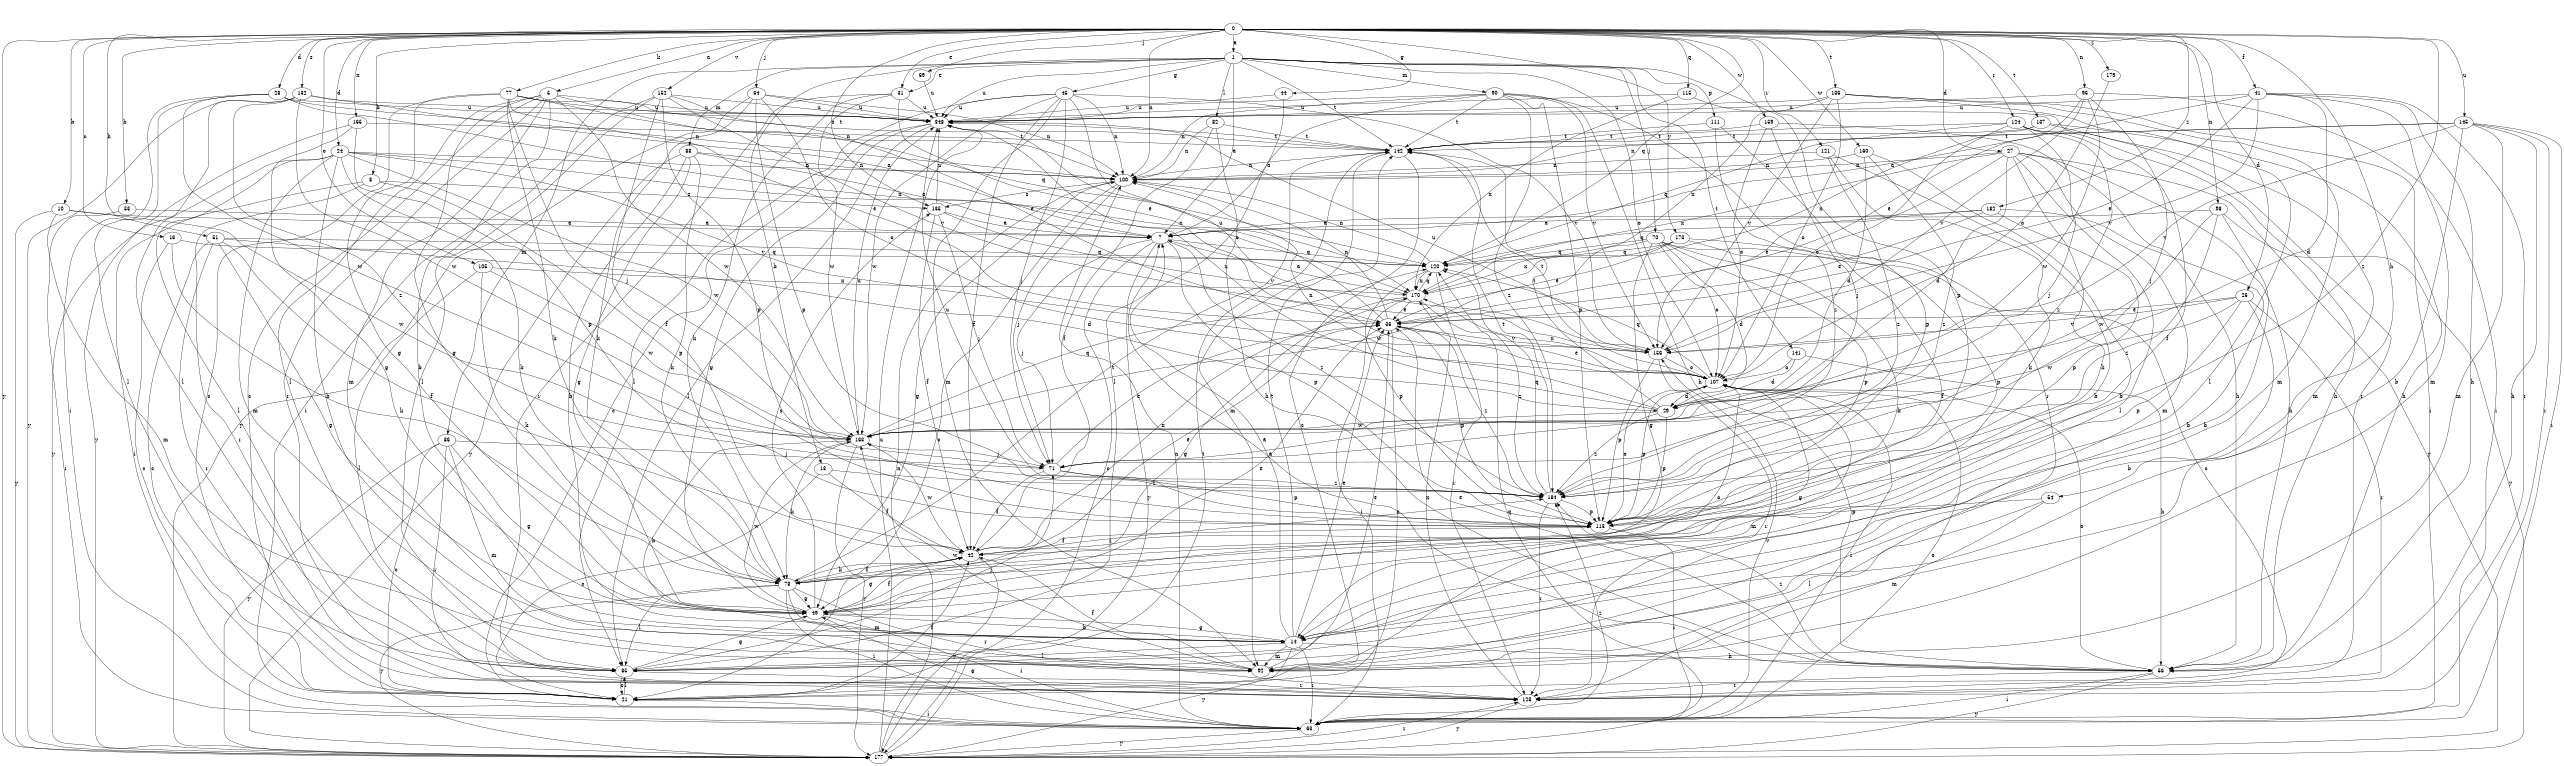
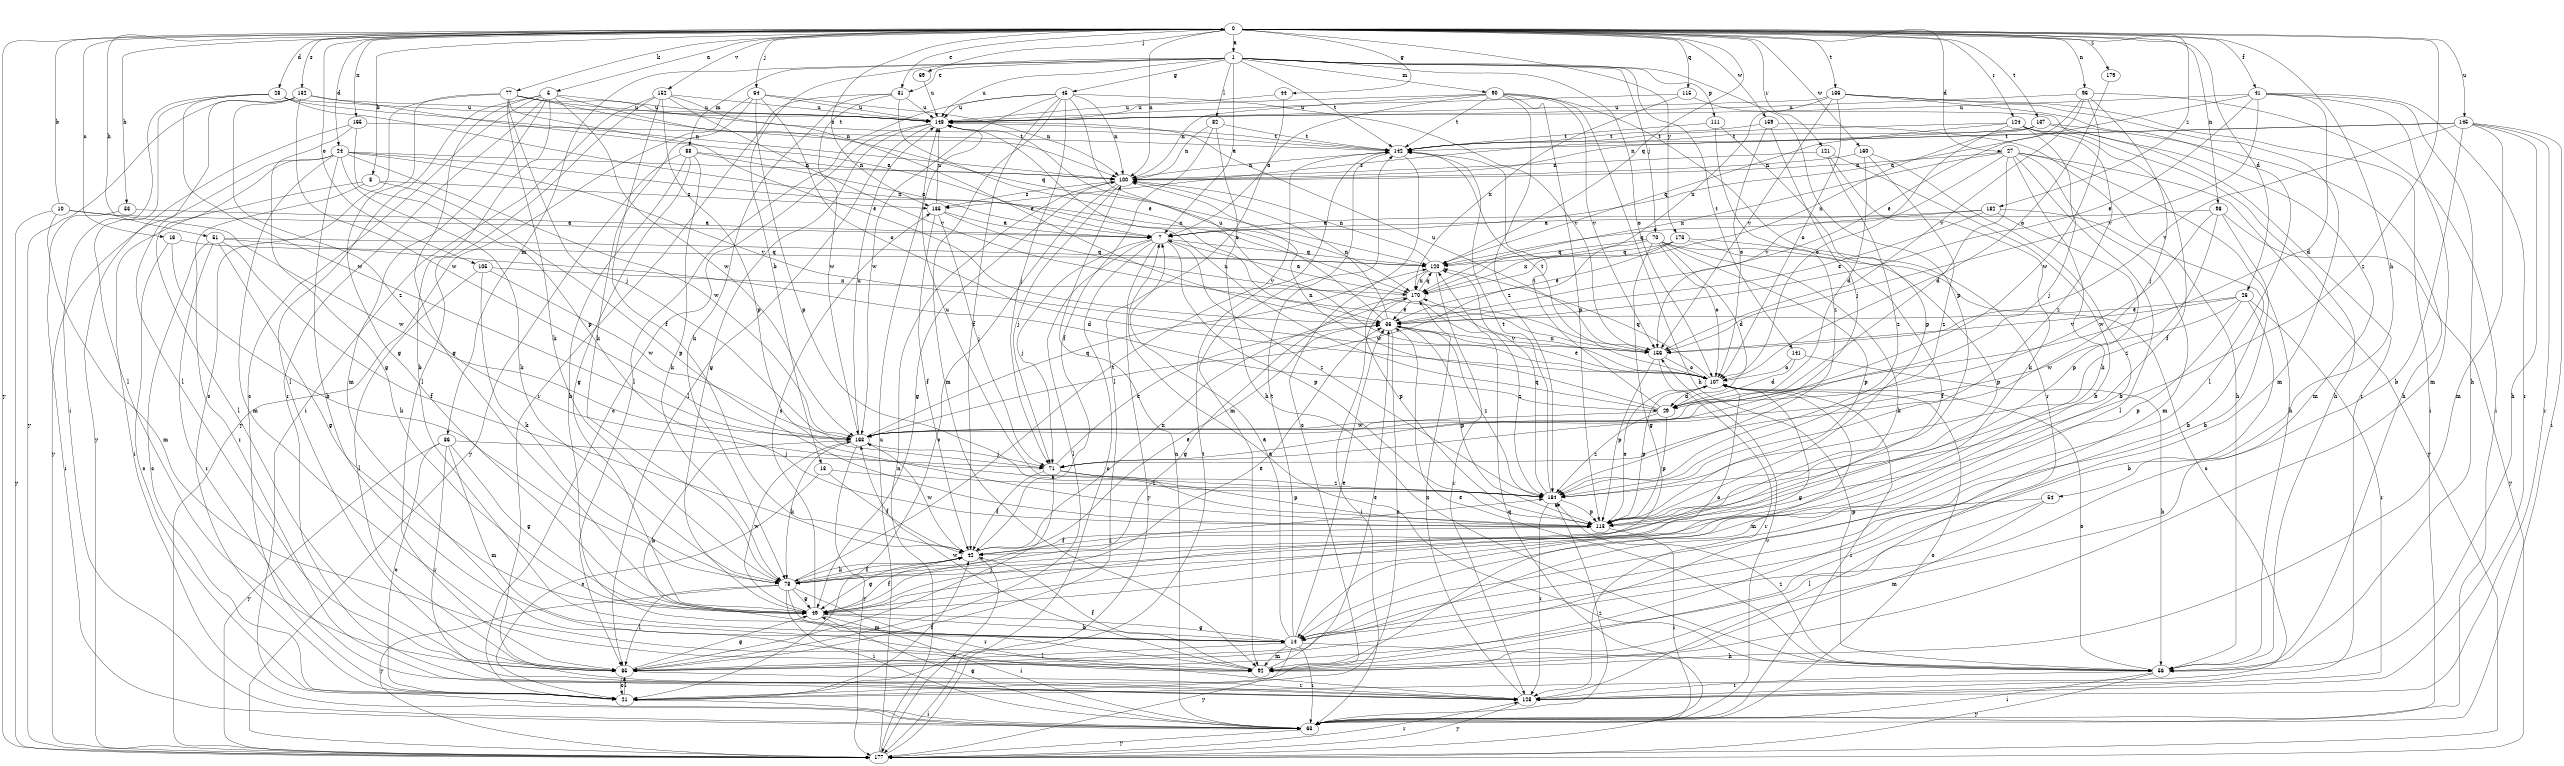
edge "0" -> "10": reversed
node "848": label "848" -> "148"
edge "137" -> "135": added, label "s"
edge "27" -> "156": label "e" -> "v"
edge "7" -> "85": added, label "l"
